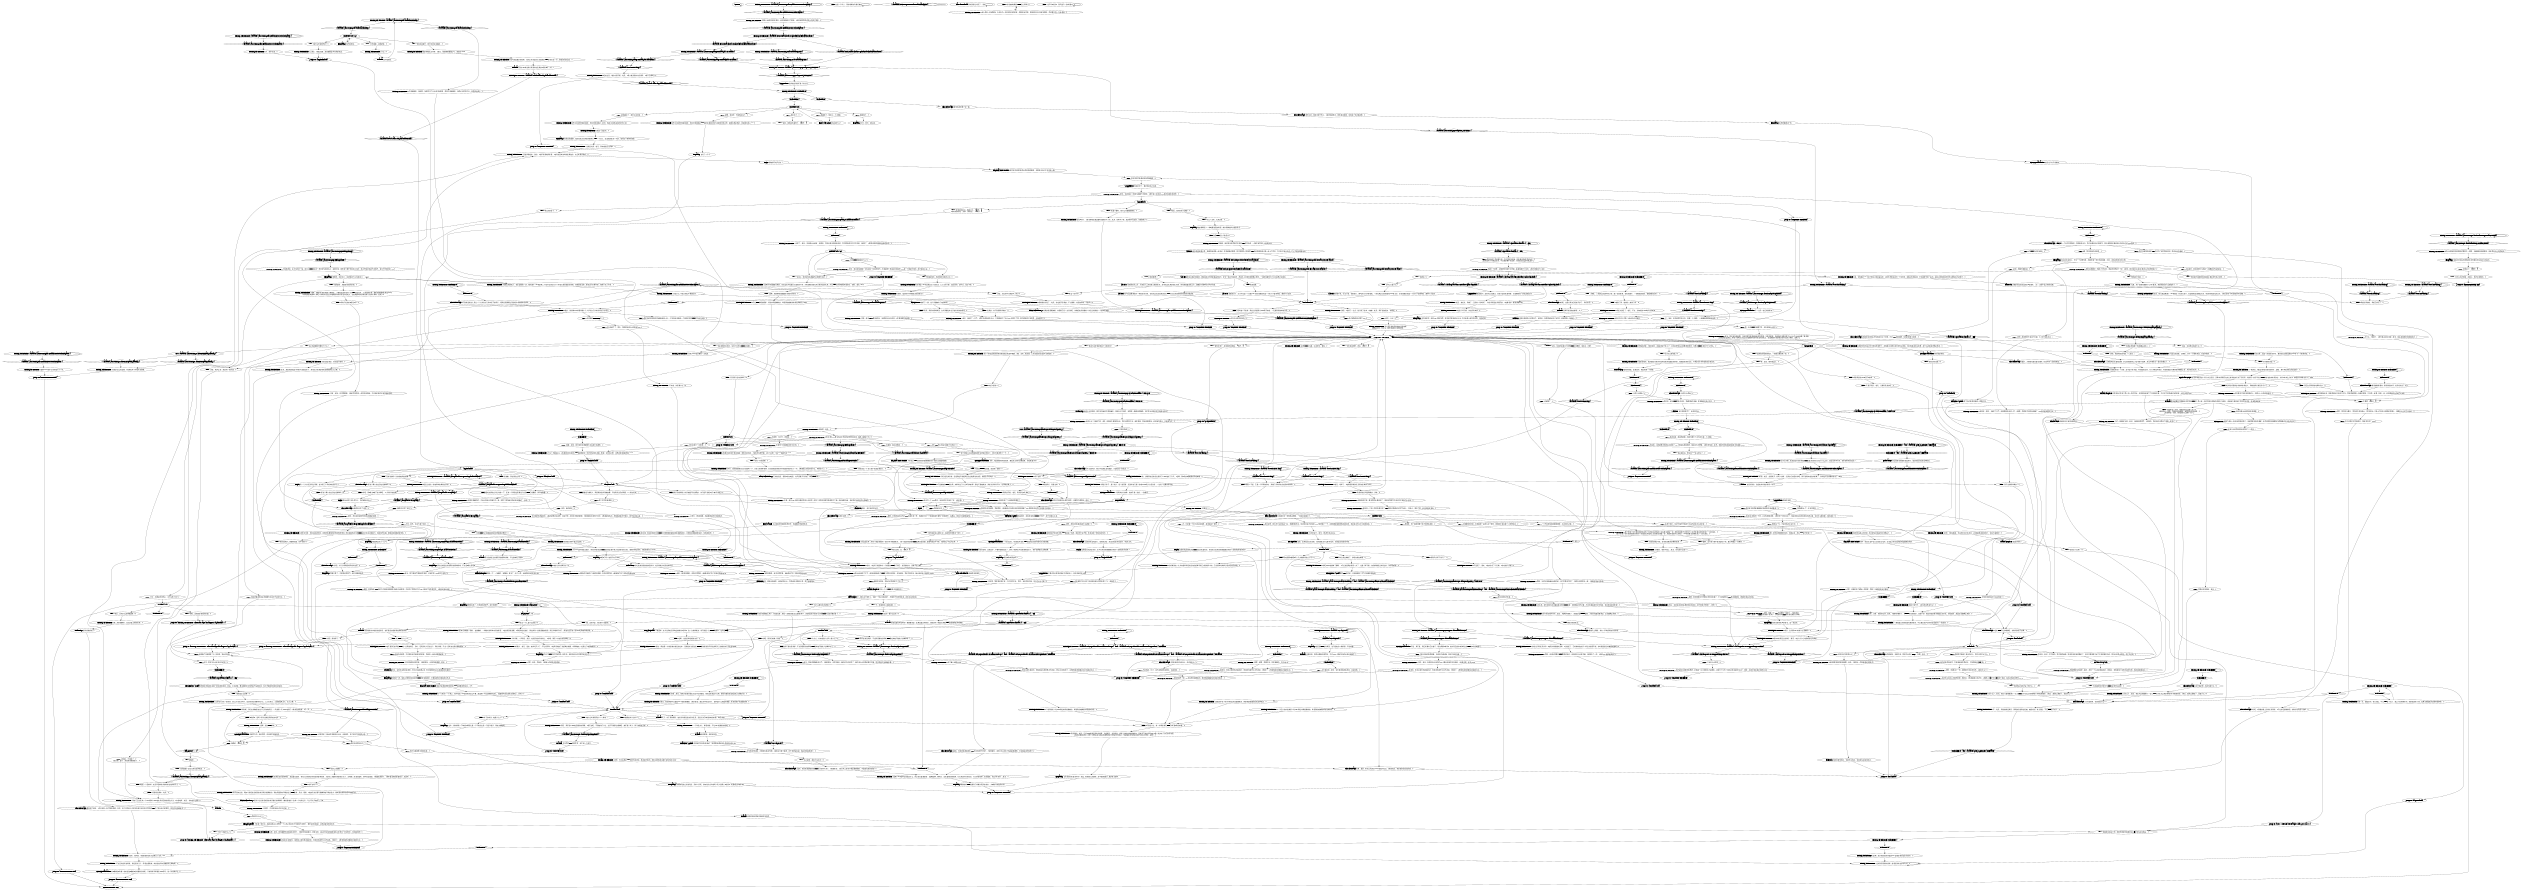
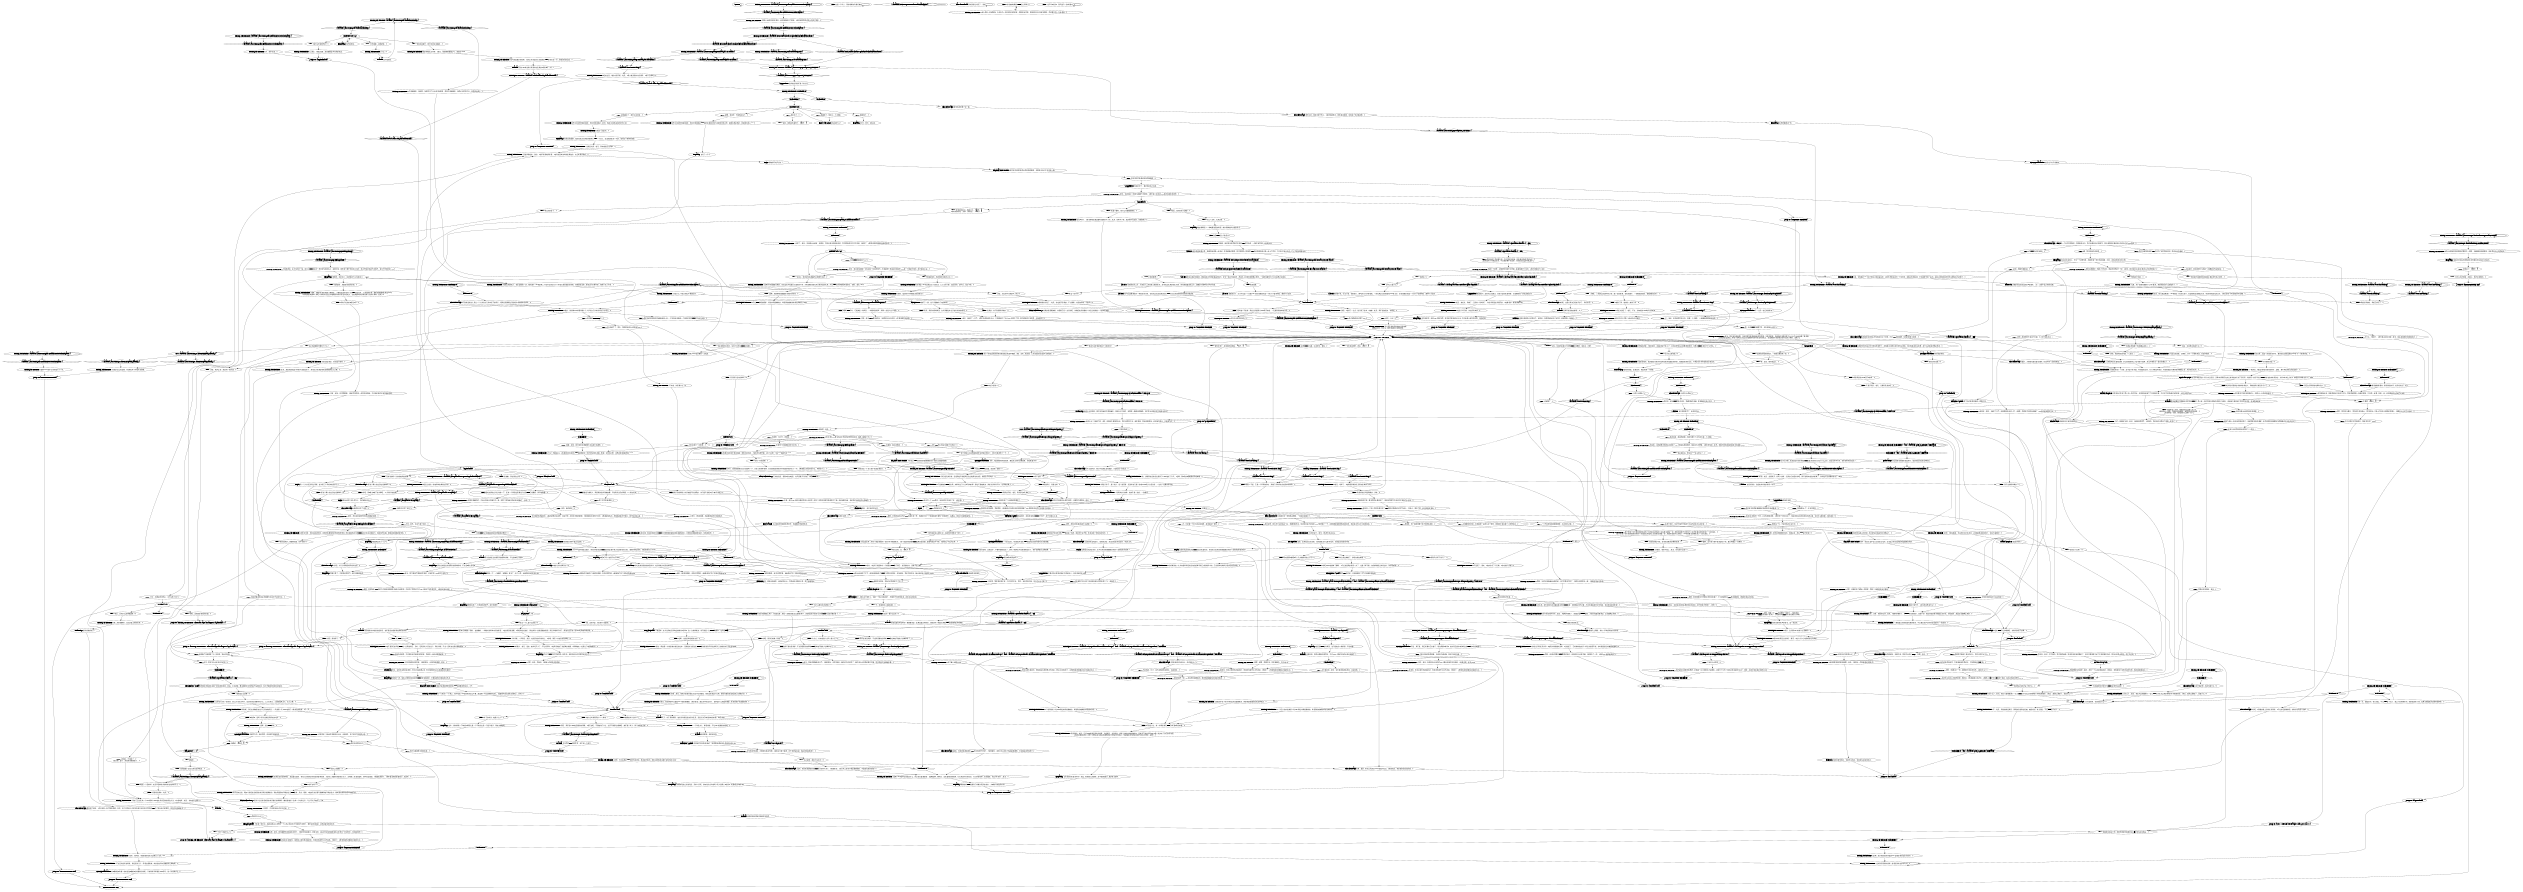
node "You: “嗯啊——不对。它更像是一种声音。一种黑暗的回声，和我一起混入这个现实。”": added
